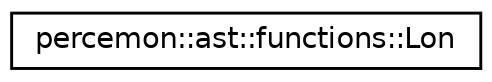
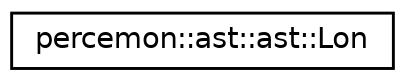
node "percemon::ast::functions::Lon": label "percemon::ast::functions::Lon" -> "percemon::ast::ast::Lon"
